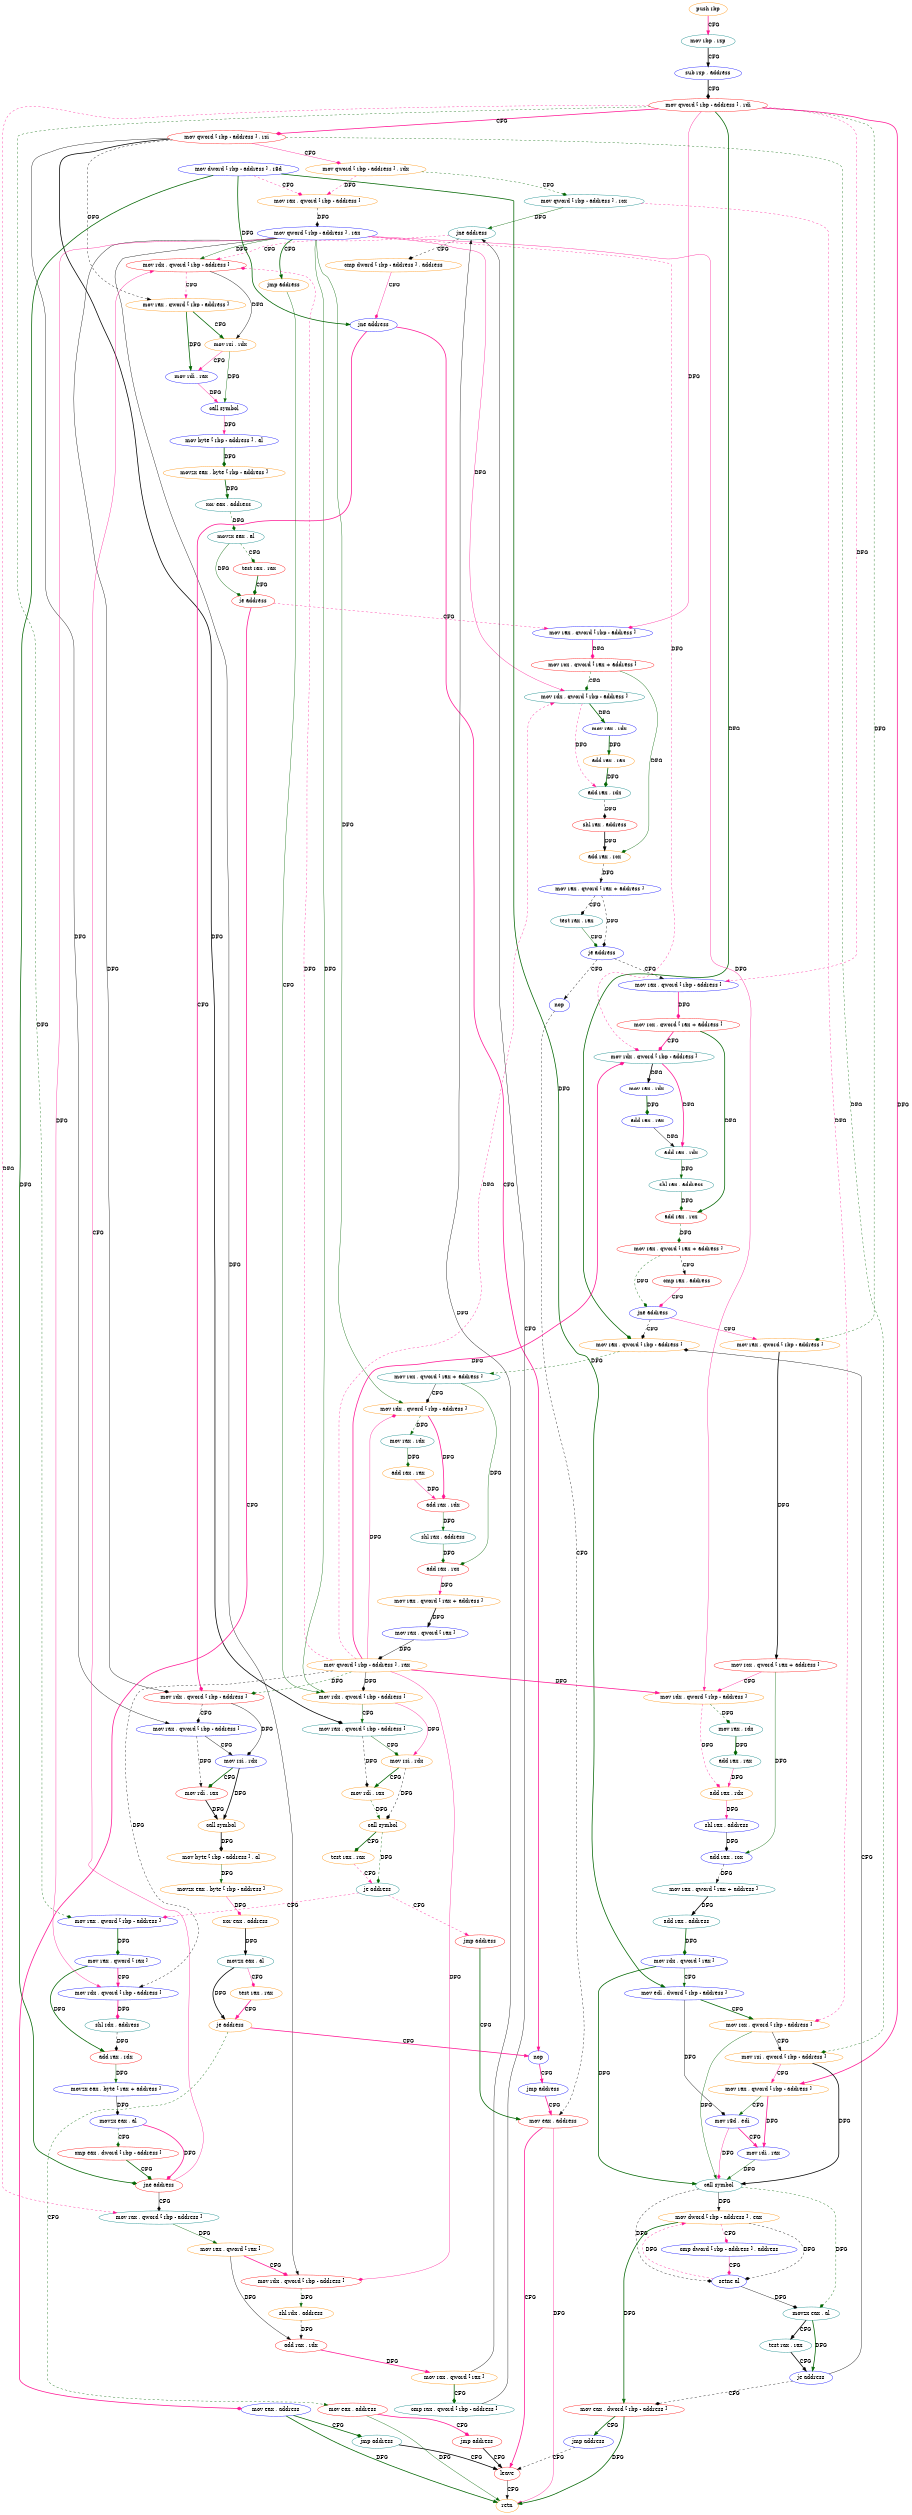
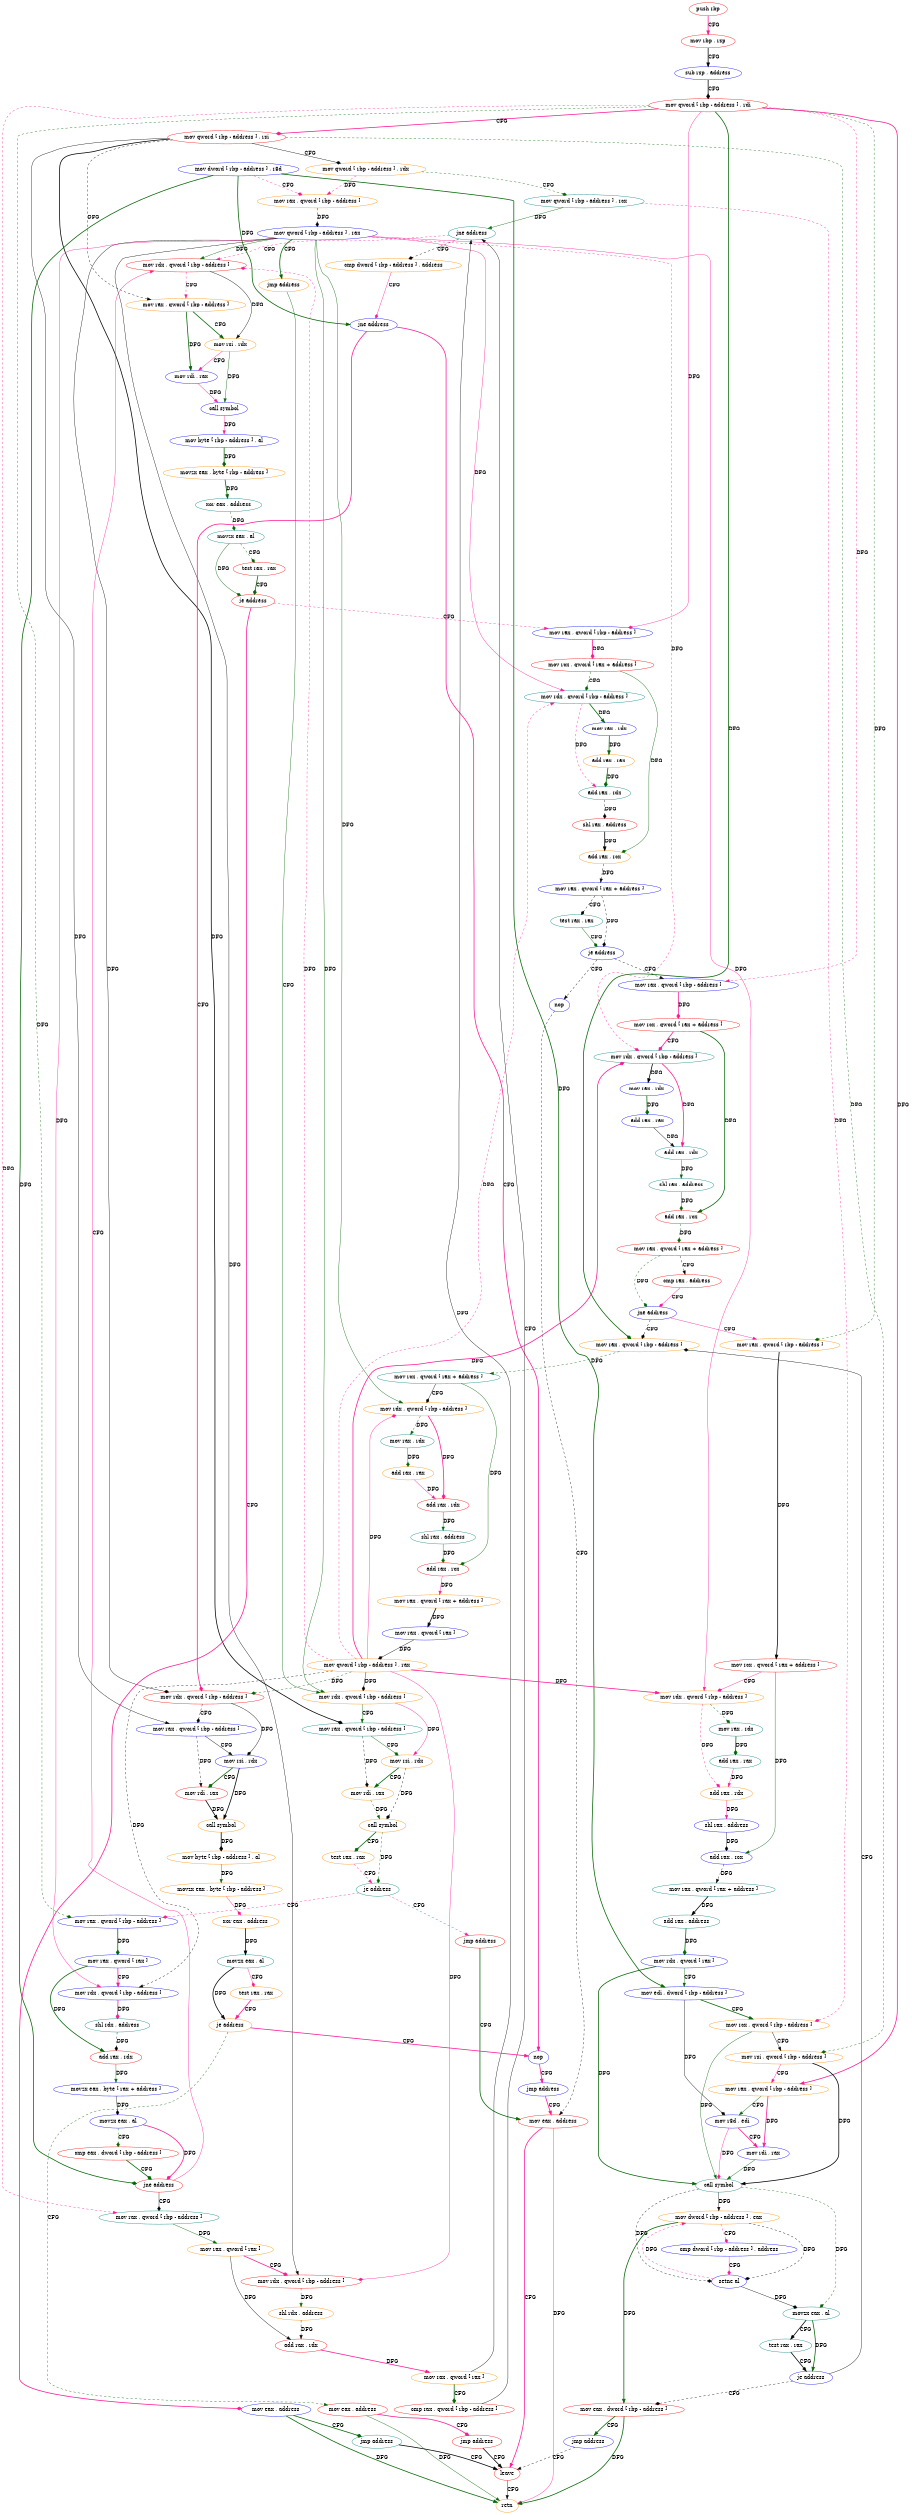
node "push rbp": color darkorange -> red
node "mov rbp , rsp": color teal -> red
edge "mov qword [ rbp - address ] , rsi" -> "mov qword [ rbp - address ] , rdx": color deeppink -> black
node "cmp rax , qword [ rbp - address ]": color teal -> red
